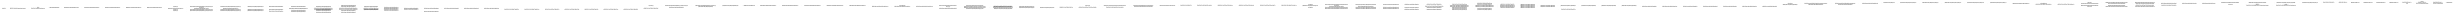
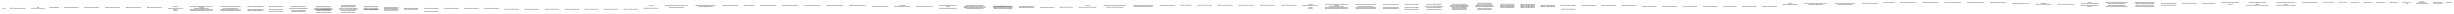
node "125 model.layers.1.self_attn.v_proj.weight": added
